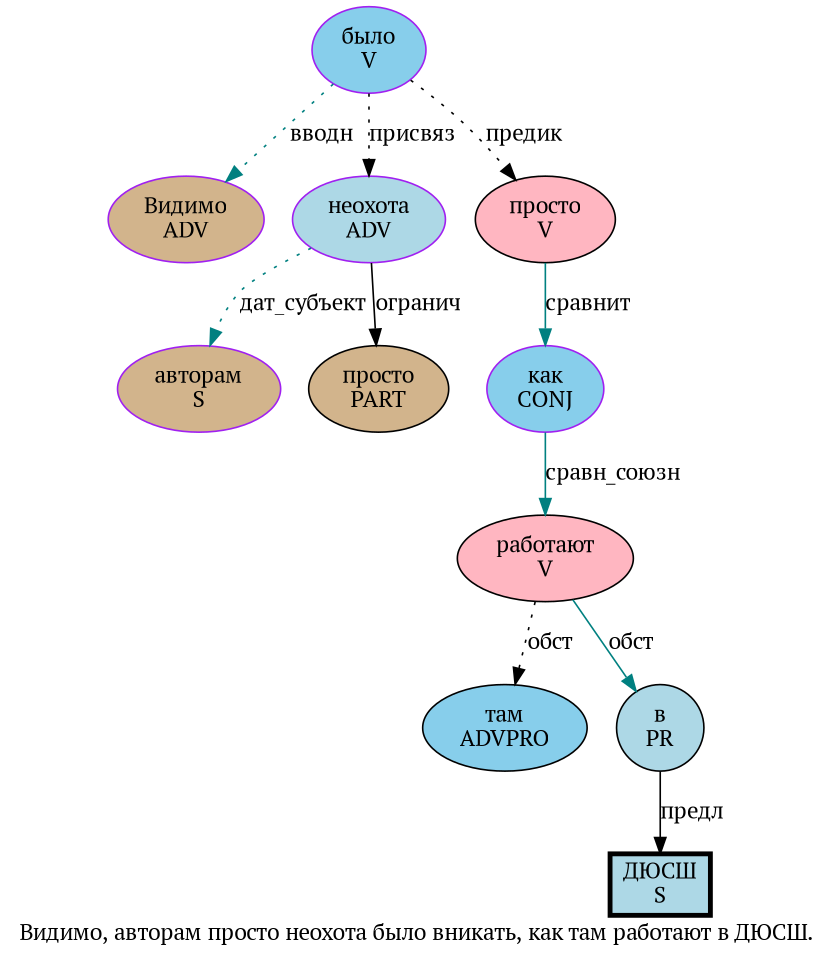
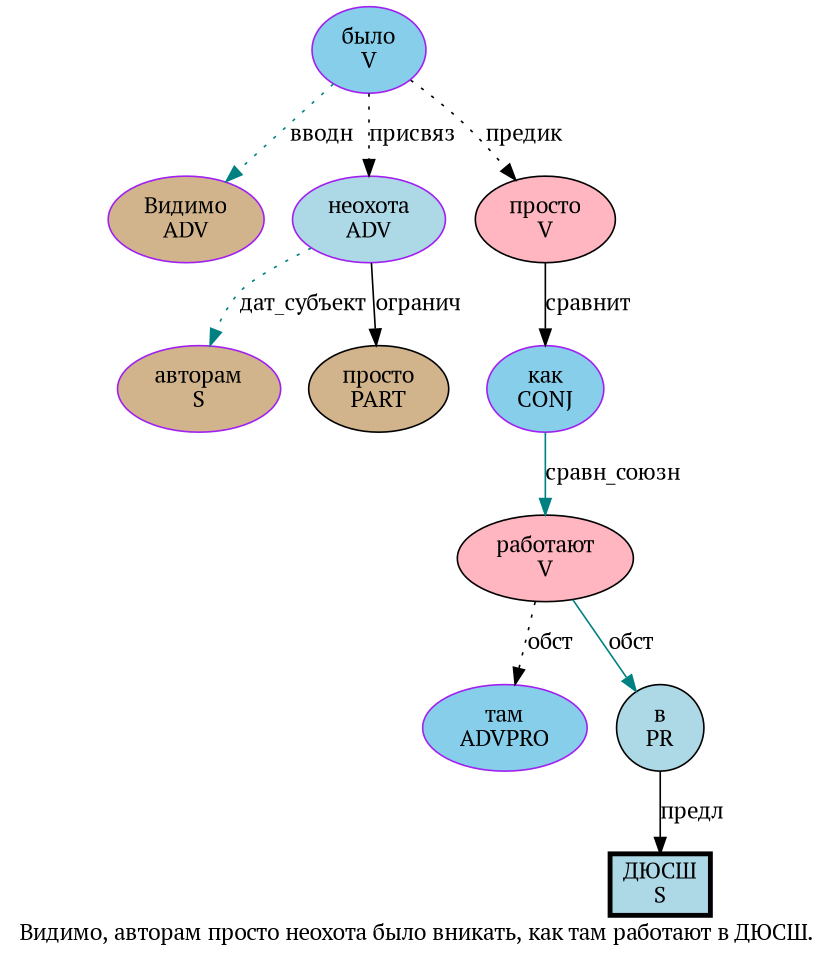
edge "просто V" -> "как CONJ": color teal -> black
node "там ADVPRO": color black -> purple
